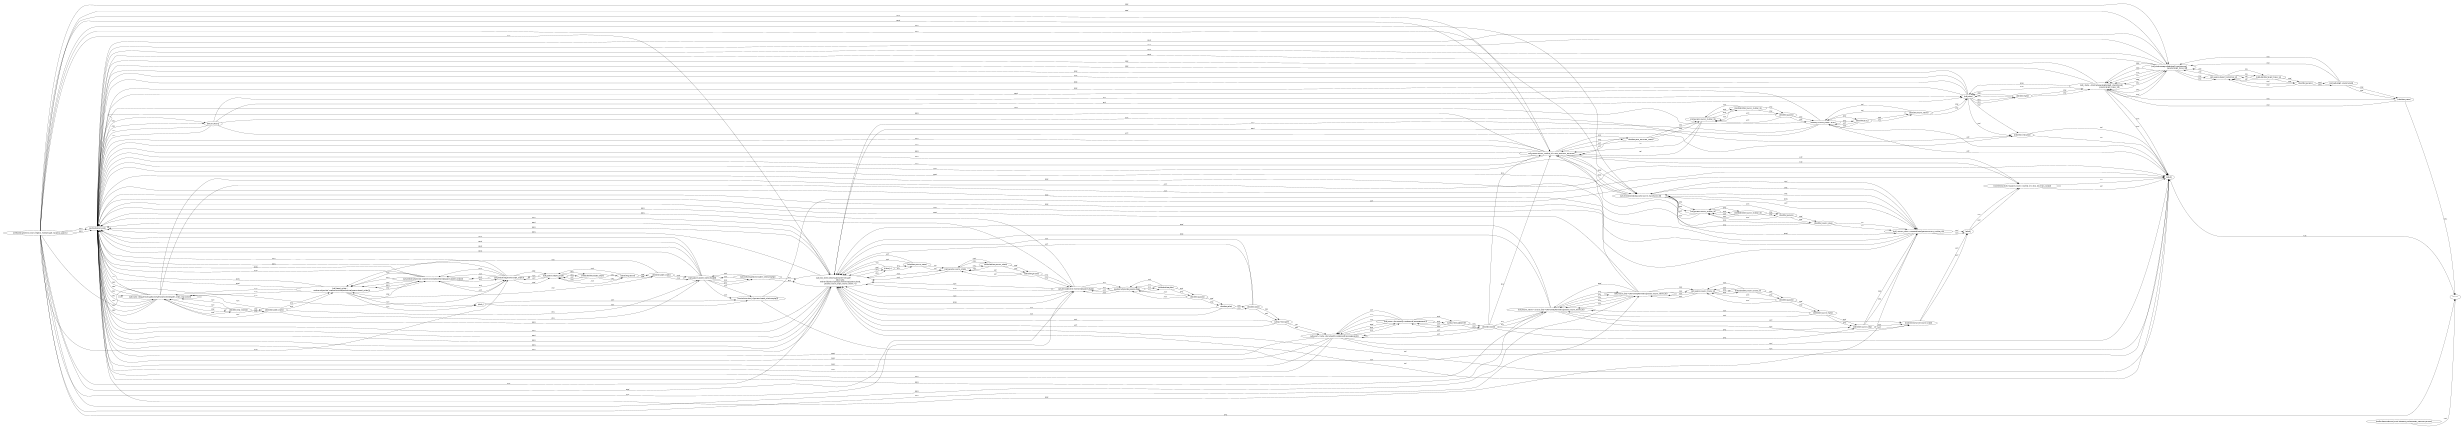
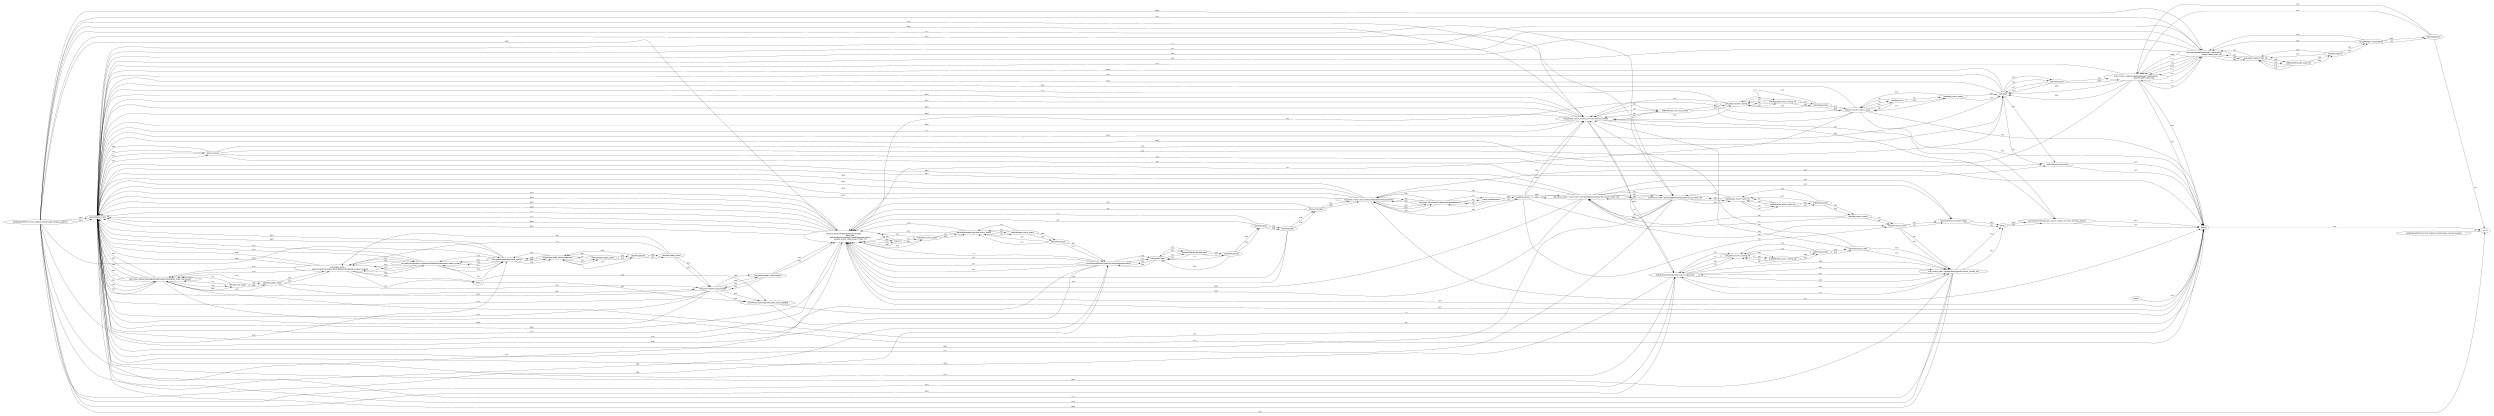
node "(Call,params.target_fromString_id)": label "(Call,params.target_fromString_id)" -> "(Call,params.target_frame_id)"
node "(Identifier,if (!frame))": label "(Identifier,if (!frame))" -> "(ControlStructure,if (!frame))"
node "(Call,params.source_routing_id != MSG_ROUTING_ROUTING)": label "(Call,params.source_routing_id != MSG_ROUTING_ROUTING)" -> "(Call,params.source_routing_id != MSG_ROUTING_NONE)"
node "(Call,FromRoutingID(params.source_mainFrame_id))": label "(Call,FromRoutingID(params.source_mainFrame_id))" -> "(Call,FromRoutingID(params.source_routing_id))"
node "(Call,params.source_origin)": label "(Call,params.source_origin)" -> "(MethodParameterIn,params.source_origin)"
node "(Call,params.target_origin)": label "(Call,params.target_origin)" -> "(Call,params.target_initMessageEvent)"
node "(Call,initMessageEvent.target_origin.empty())": label "(Call,initMessageEvent.target_origin.empty())" -> "(Call,params.target_origin.empty())"
node "(FieldIdentifier,data)": label "(FieldIdentifier,data)" -> "(WebSerializedScriptValue,data)"
node "(Call,MessageEvent::fromString(params.data))": label "(Call,MessageEvent::fromString(params.data))" -> "(Call,WebSerializedScriptValue::fromString(params.data))"
node "(WebSecurityOrigin,params.data)": label "(WebSecurityOrigin,params.data)" -> "(Call,params.data)"
node "1000103": added
node "(Identifier,msg_routing)": label "(Identifier,msg_routing)" -> "(Identifier,msg_event)"
